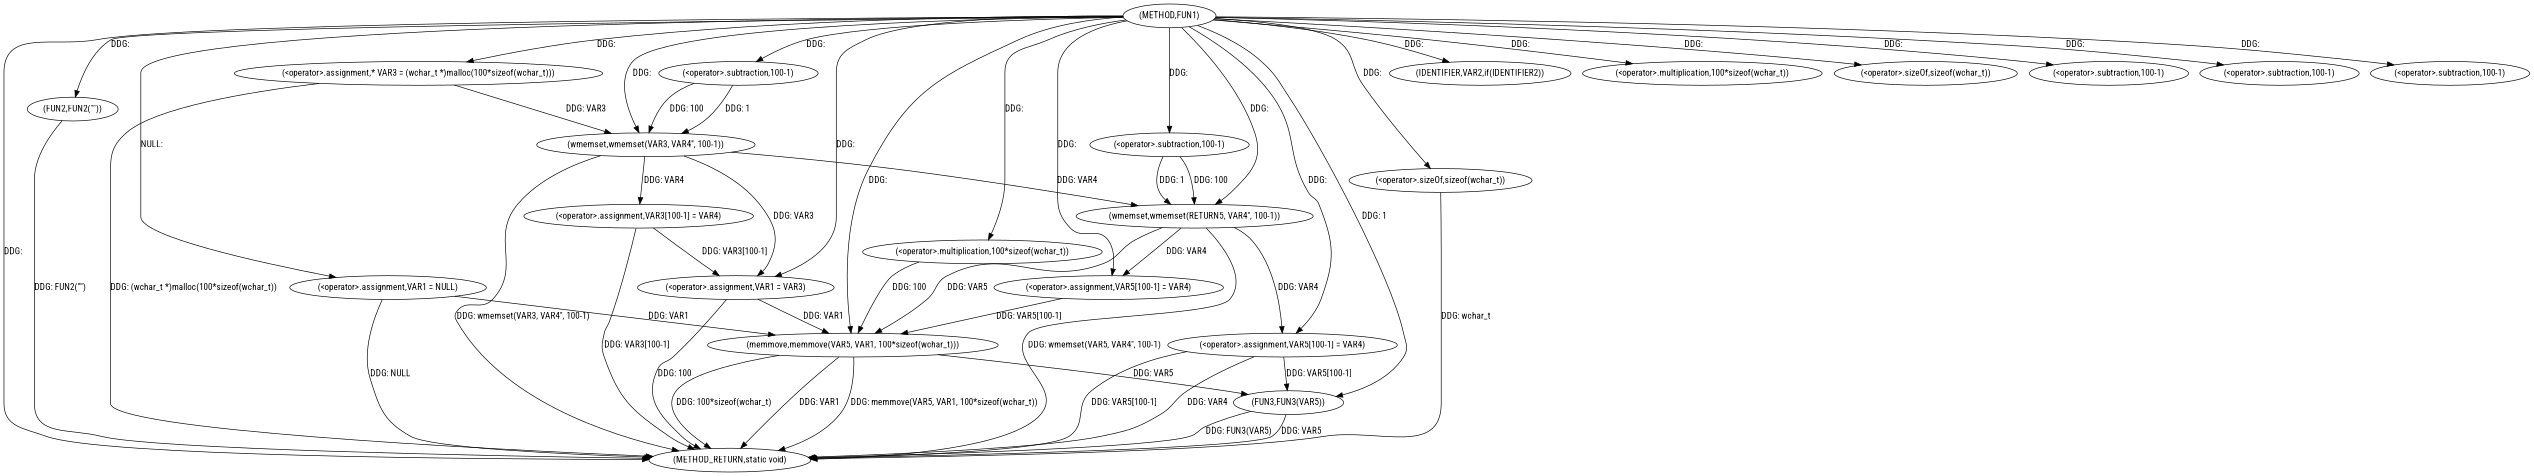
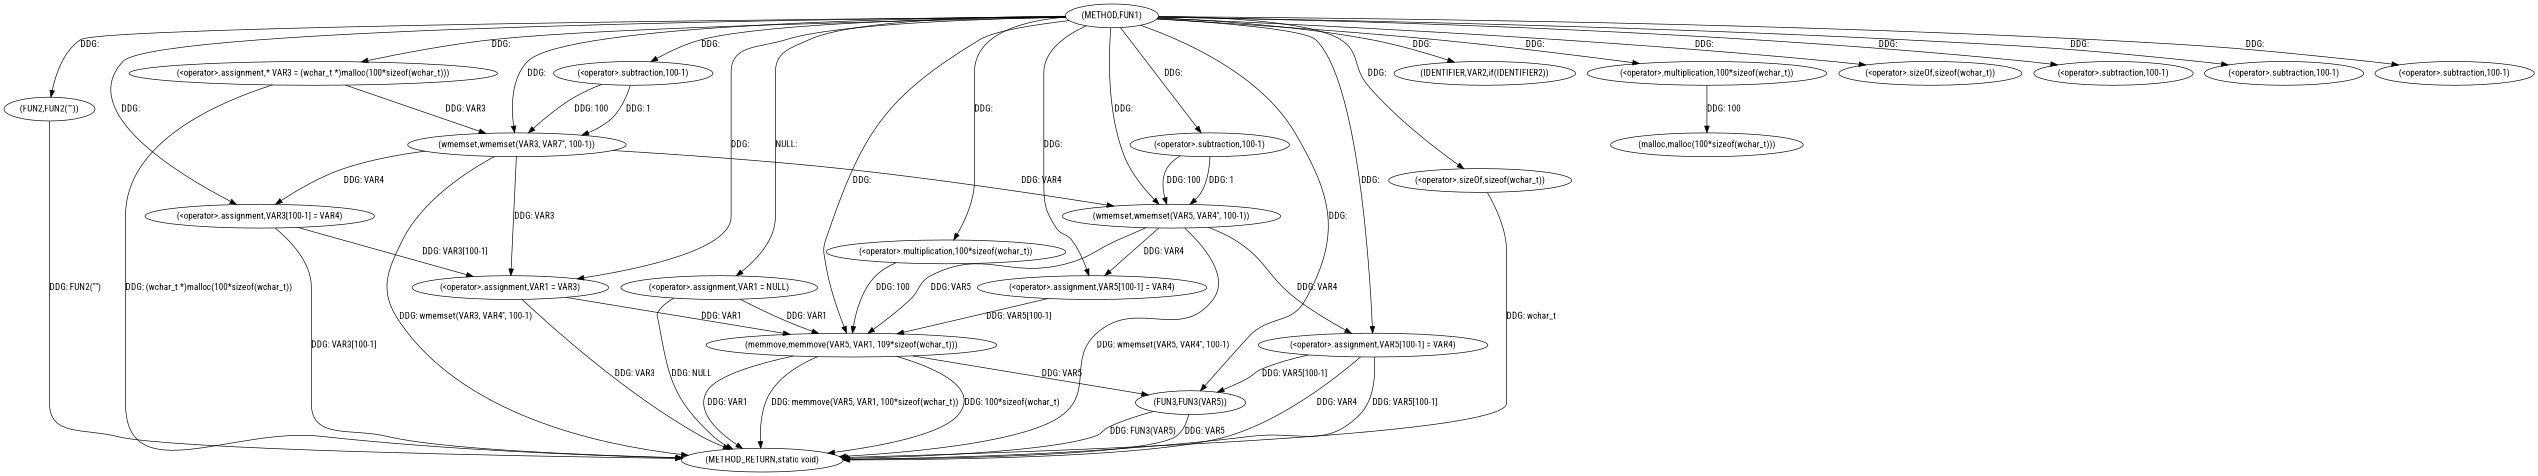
edge "(METHOD,FUN1)" -> "(METHOD_RETURN,static void)": now "(METHOD,FUN1)" -> "(<operator>.assignment,VAR3[100-1] = VAR4)"
node "(wmemset,wmemset(VAR3, VAR4'', 100-1))": label "(wmemset,wmemset(VAR3, VAR4'', 100-1))" -> "(wmemset,wmemset(VAR3, VAR7'', 100-1))"
node "(malloc,malloc(100*sizeof(wchar_t)))": added
node "(wmemset,wmemset(RETURN5, VAR4'', 100-1))": label "(wmemset,wmemset(RETURN5, VAR4'', 100-1))" -> "(wmemset,wmemset(VAR5, VAR4'', 100-1))"
edge "(METHOD,FUN1)" -> "(FUN3,FUN3(VAR5))": label "DDG: 1" -> "DDG: "
node "(memmove,memmove(VAR5, VAR1, 100*sizeof(wchar_t)))": label "(memmove,memmove(VAR5, VAR1, 100*sizeof(wchar_t)))" -> "(memmove,memmove(VAR5, VAR1, 109*sizeof(wchar_t)))"
edge "(<operator>.assignment,VAR1 = VAR3)" -> "(METHOD_RETURN,static void)": label "DDG: 100" -> "DDG: VAR3"
